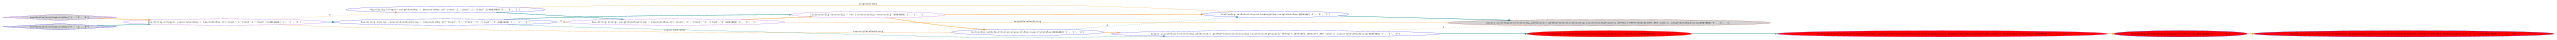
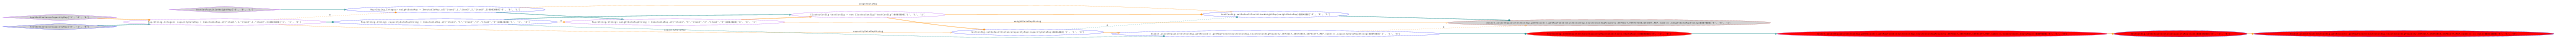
node "testSetPartitionWeightMap['0', '0', '1']": added
